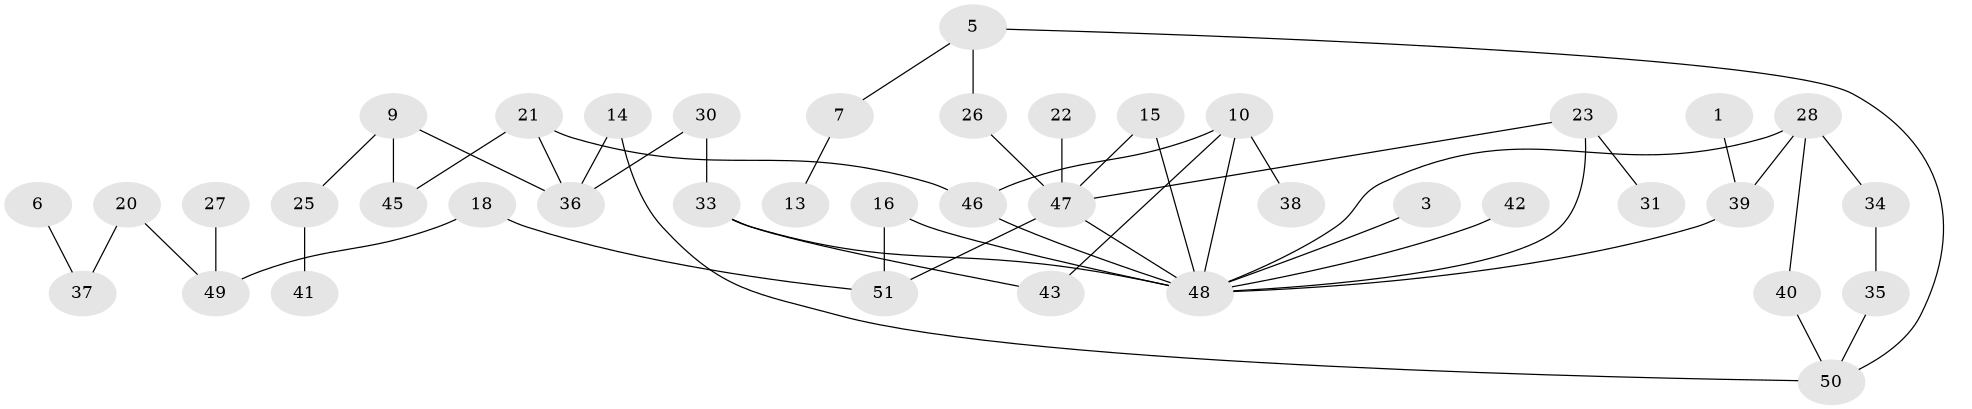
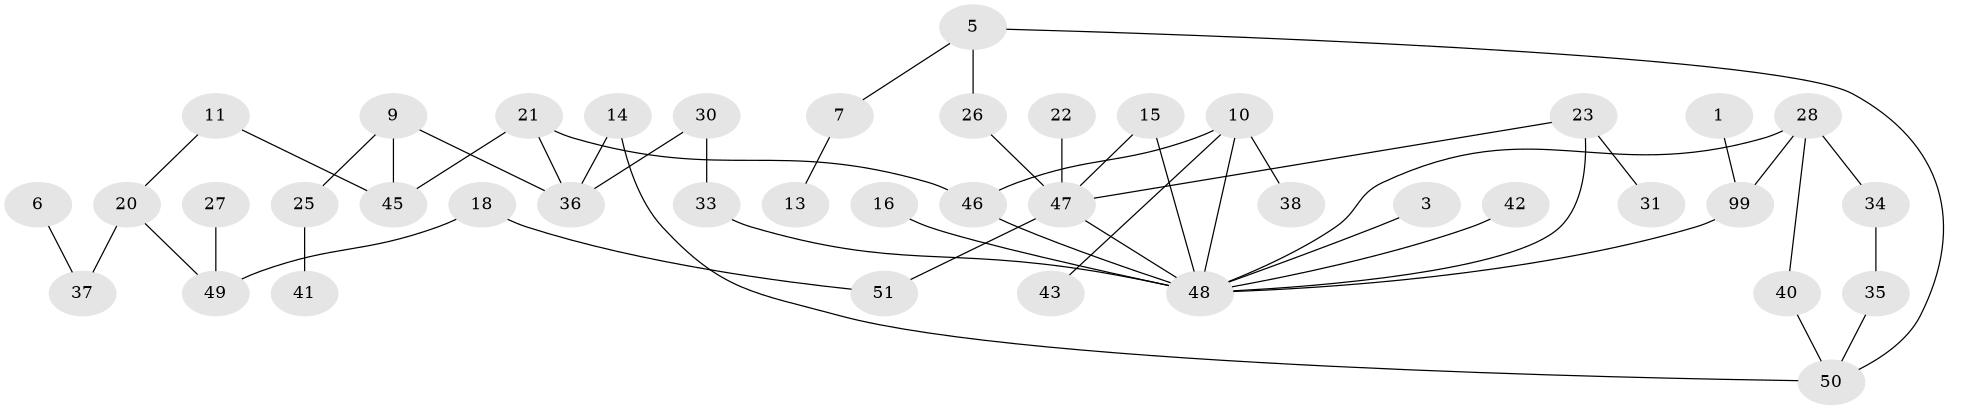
node "11": added
node "39": label "39" -> "99"
edge "16" -- "51": removed
edge "33" -- "43": removed
